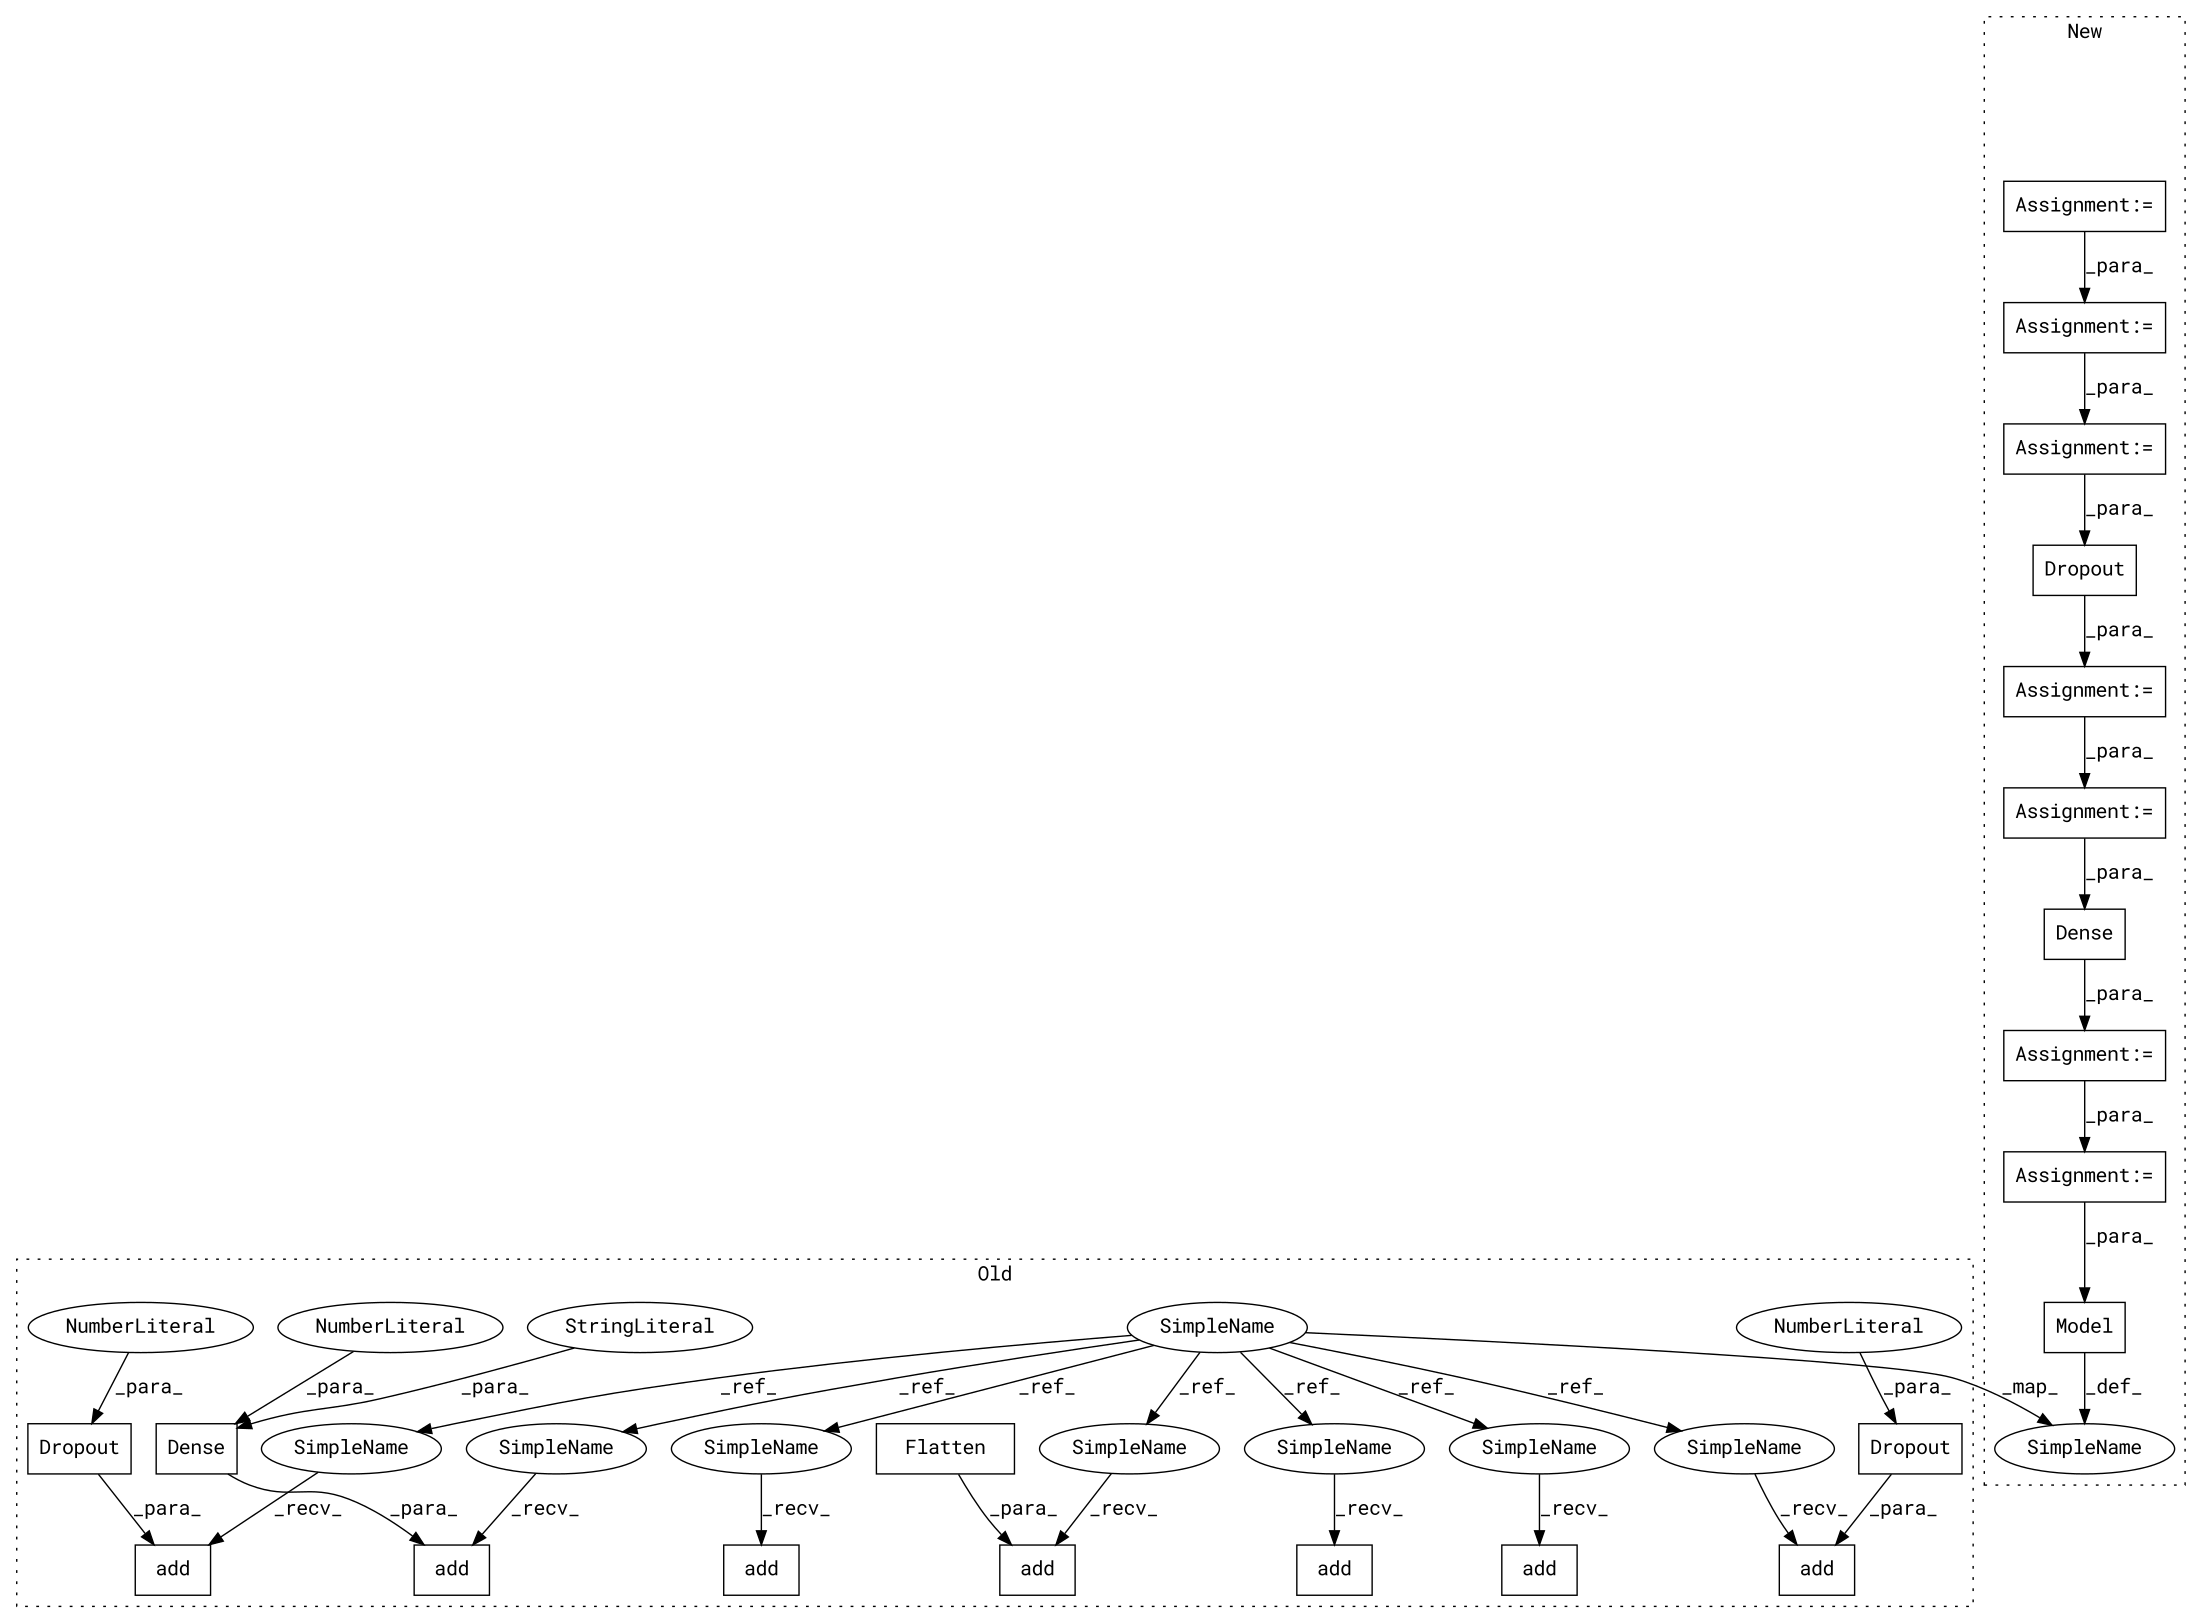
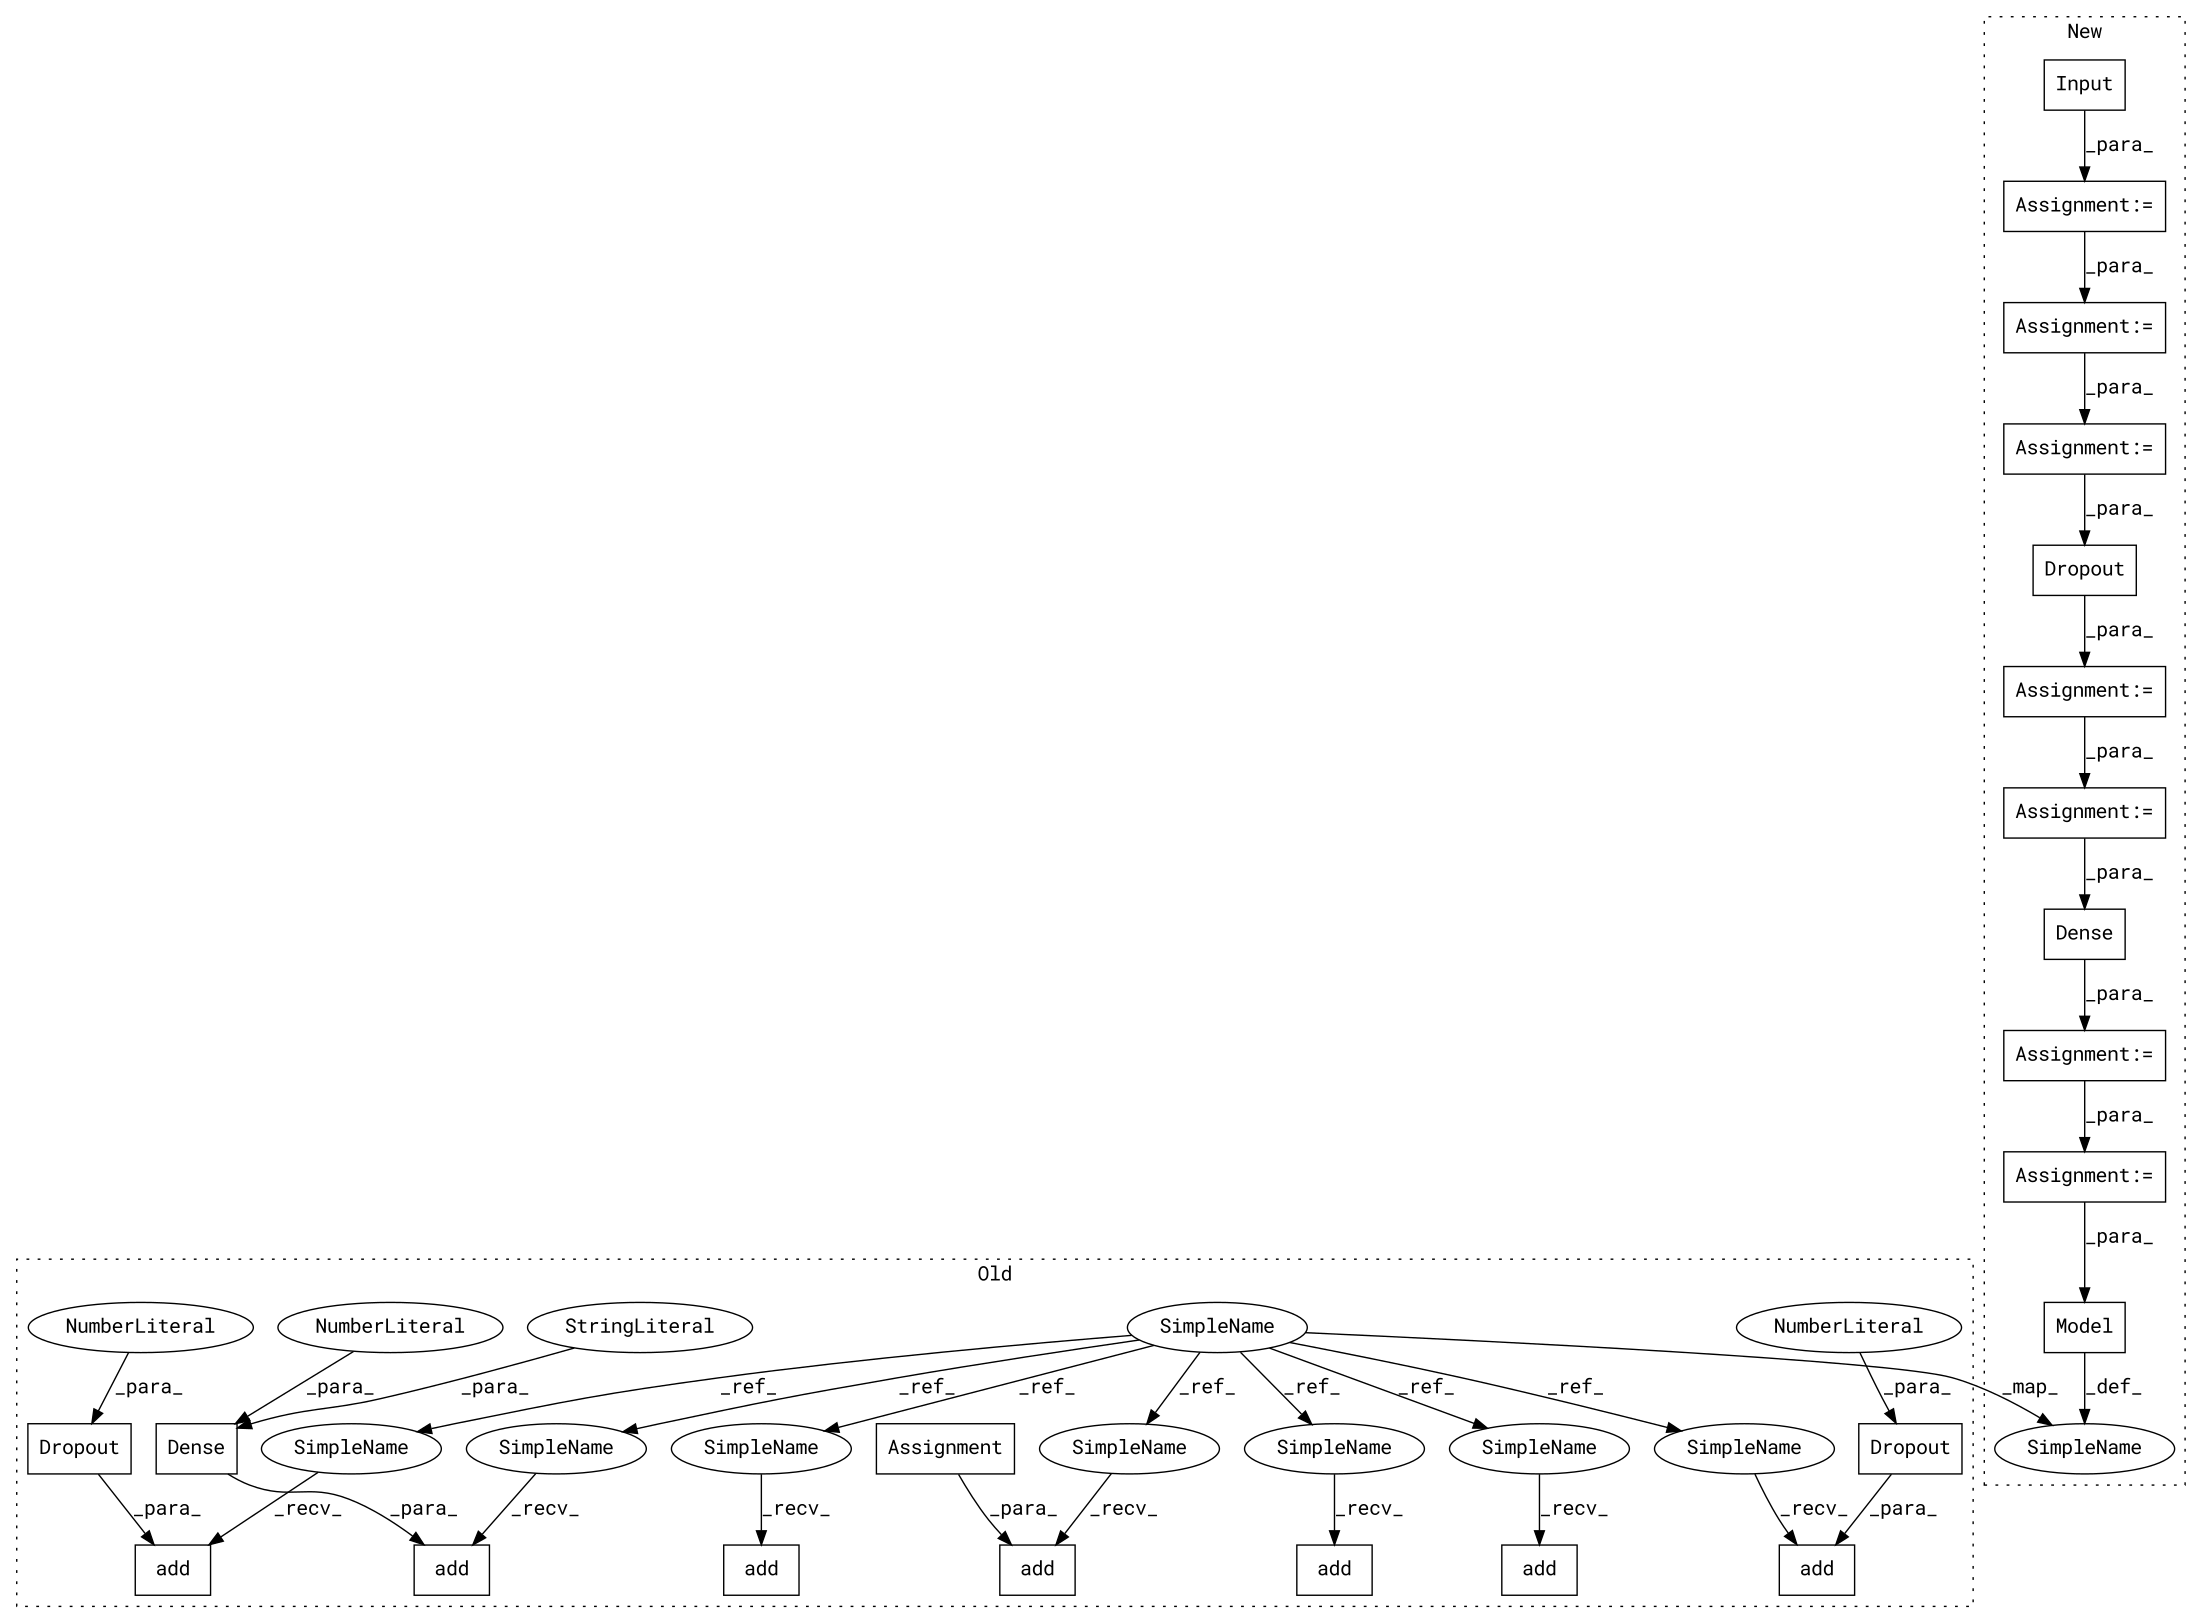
node "Input": added
node "Flatten": label "Flatten" -> "Assignment"
